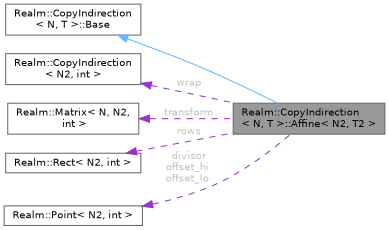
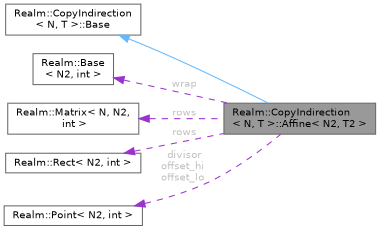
node "Realm::CopyIndirection < N2, int >": label "Realm::CopyIndirection < N2, int >" -> "Realm::Base < N2, int >"
edge "Realm::CopyIndirection < N, T >::Affine< N2, T2 >" -> "Realm::Matrix< N, N2, int >": label " transform" -> " rows"
